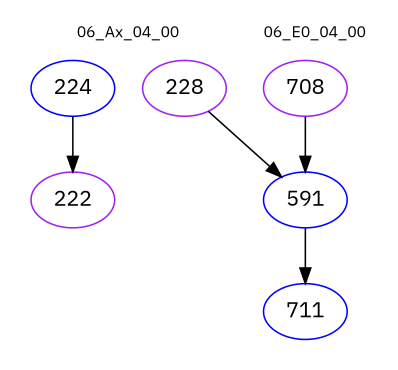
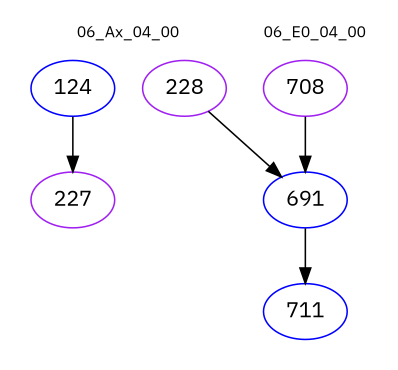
node "224": label "224" -> "124"
node "222": label "222" -> "227"
node "591": label "591" -> "691"
